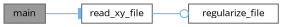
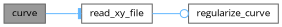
node "main": label "main" -> "curve"
node "regularize_file": label "regularize_file" -> "regularize_curve"
